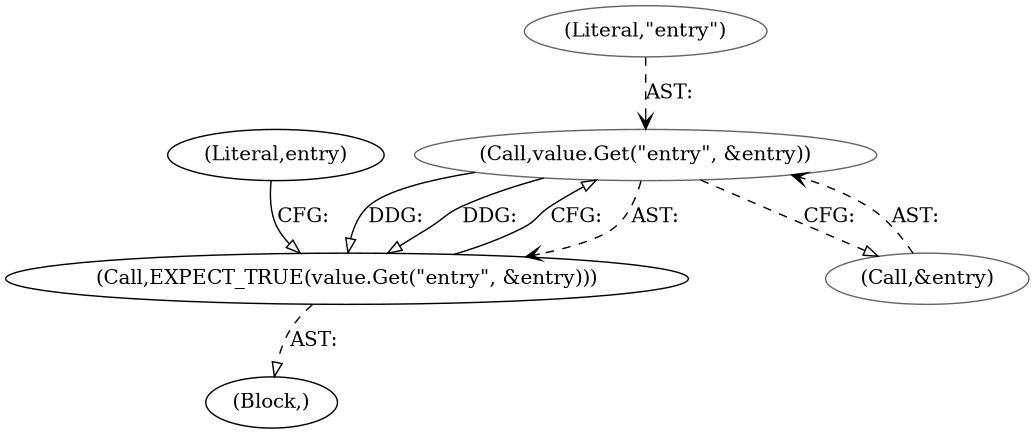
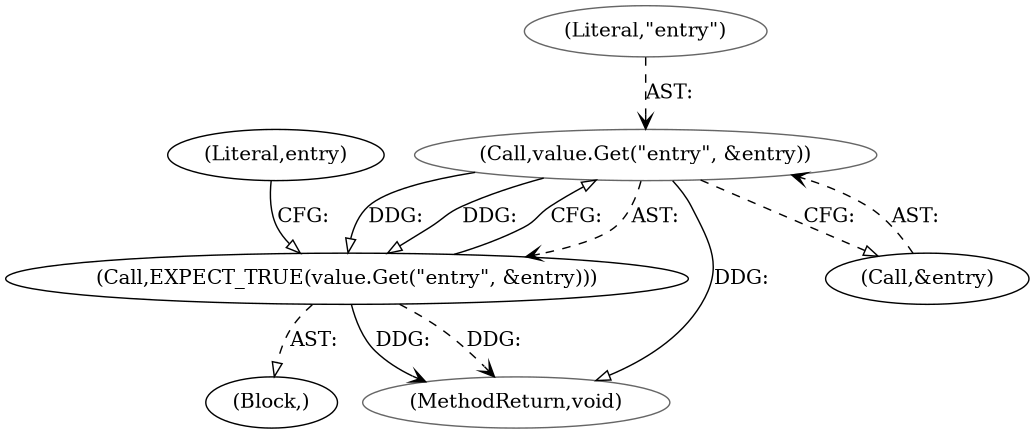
node "(Call,&entry)": color gray40 -> black
node "(MethodReturn,void)": added
